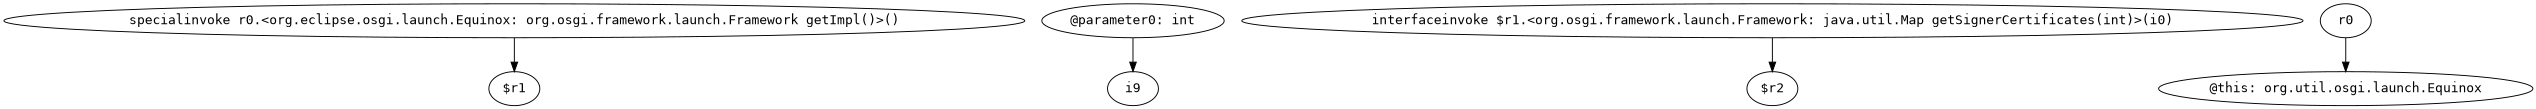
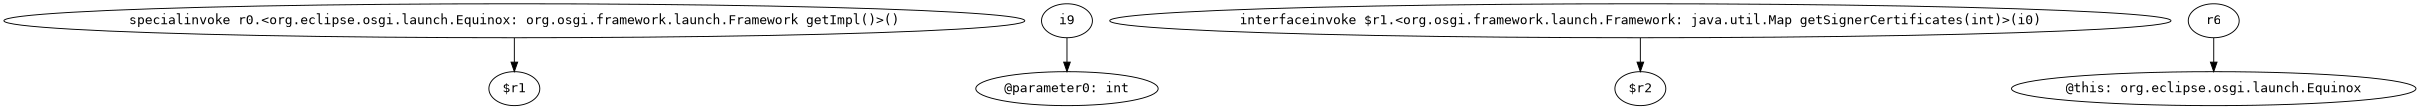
node "r0": label "r0" -> "r6"
edge "@parameter0: int" -> "i9": reversed
node "@this: org.util.osgi.launch.Equinox": label "@this: org.util.osgi.launch.Equinox" -> "@this: org.eclipse.osgi.launch.Equinox"
